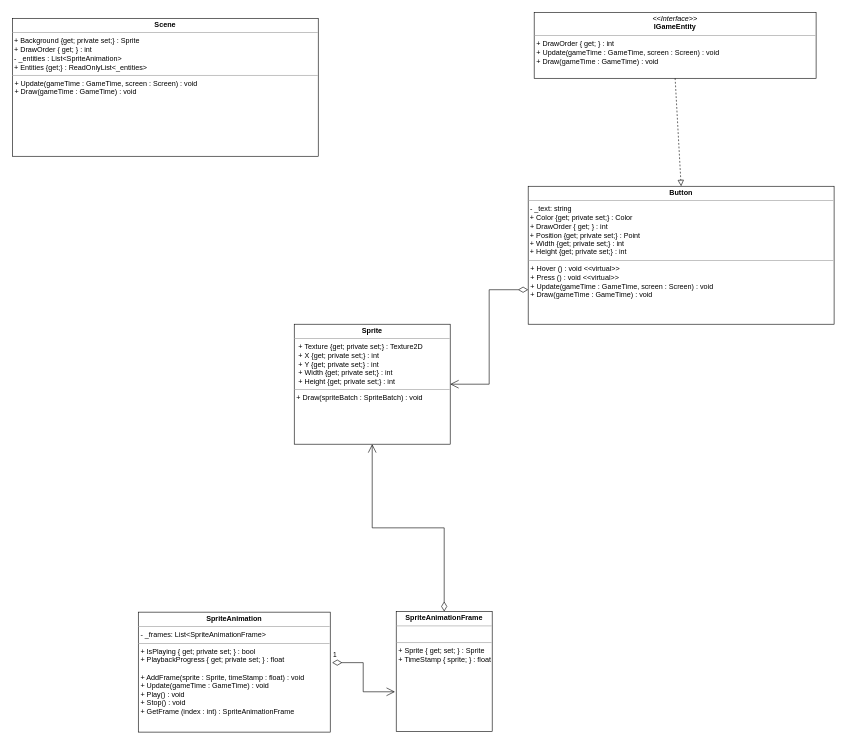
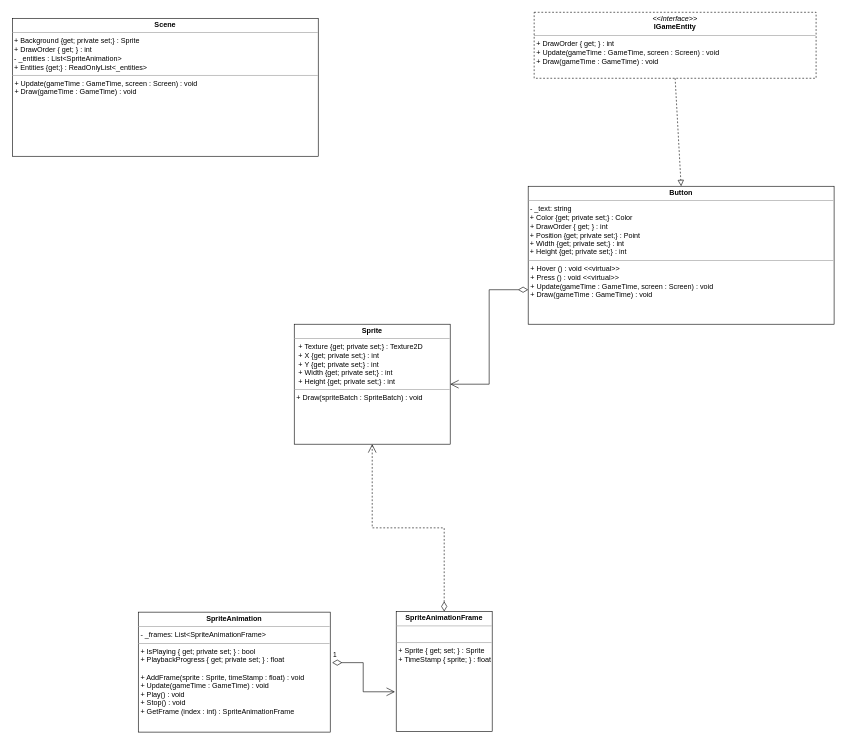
node "<<Interface>> IGameEntity + DrawOrder { get; } : int + Update(gameTime : GameTime, screen : Screen) : void + Draw(gameTime : GameTime) : void": style solid -> dashed
edge "Sprite + Texture {get; private set;} : Texture2D + X {get; private set;} : int + Y {get; private set;} : int + Width {get; private set;} : int + Height {get; private set;} : int + Draw(spriteBatch : SpriteBatch) : void" -- "SpriteAnimationFrame + Sprite { get; set; } : Sprite + TimeStamp { sprite; } : float": style solid -> dashed
